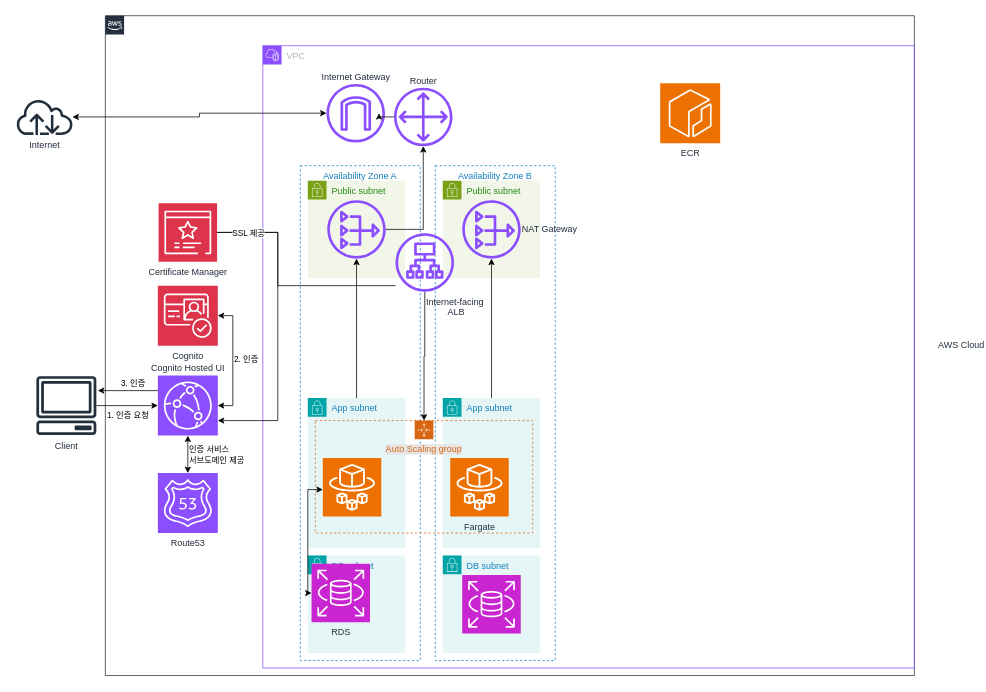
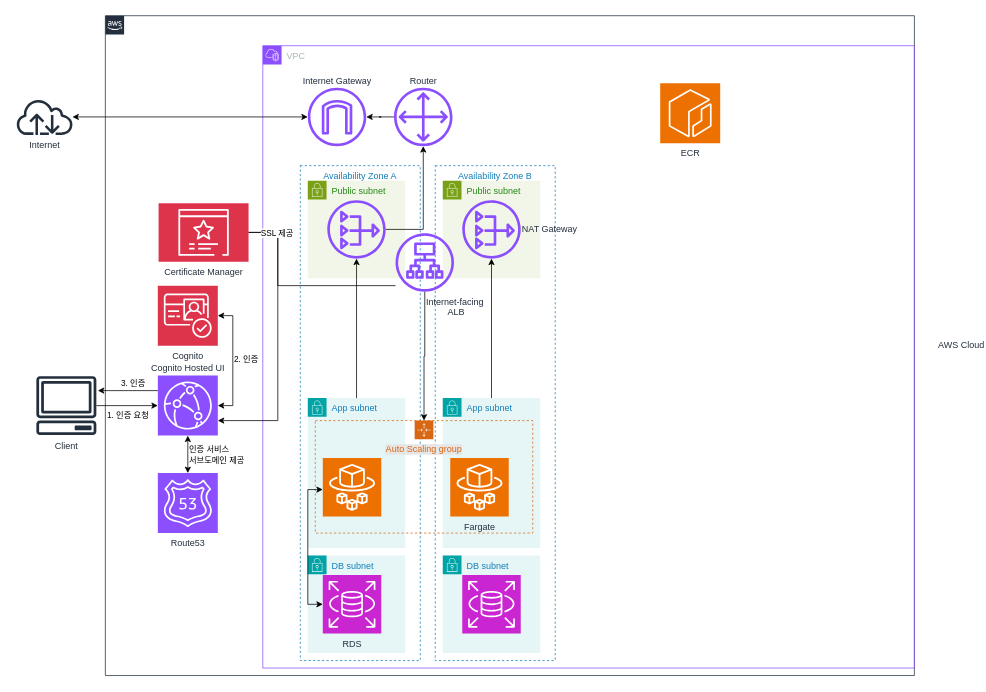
node "Internet Gateway": moved (356, 113) -> (337, 117)
node "Certificate Manager": size 59x59 -> 90x59
node "RDS": moved (341, 593) -> (352, 604)
